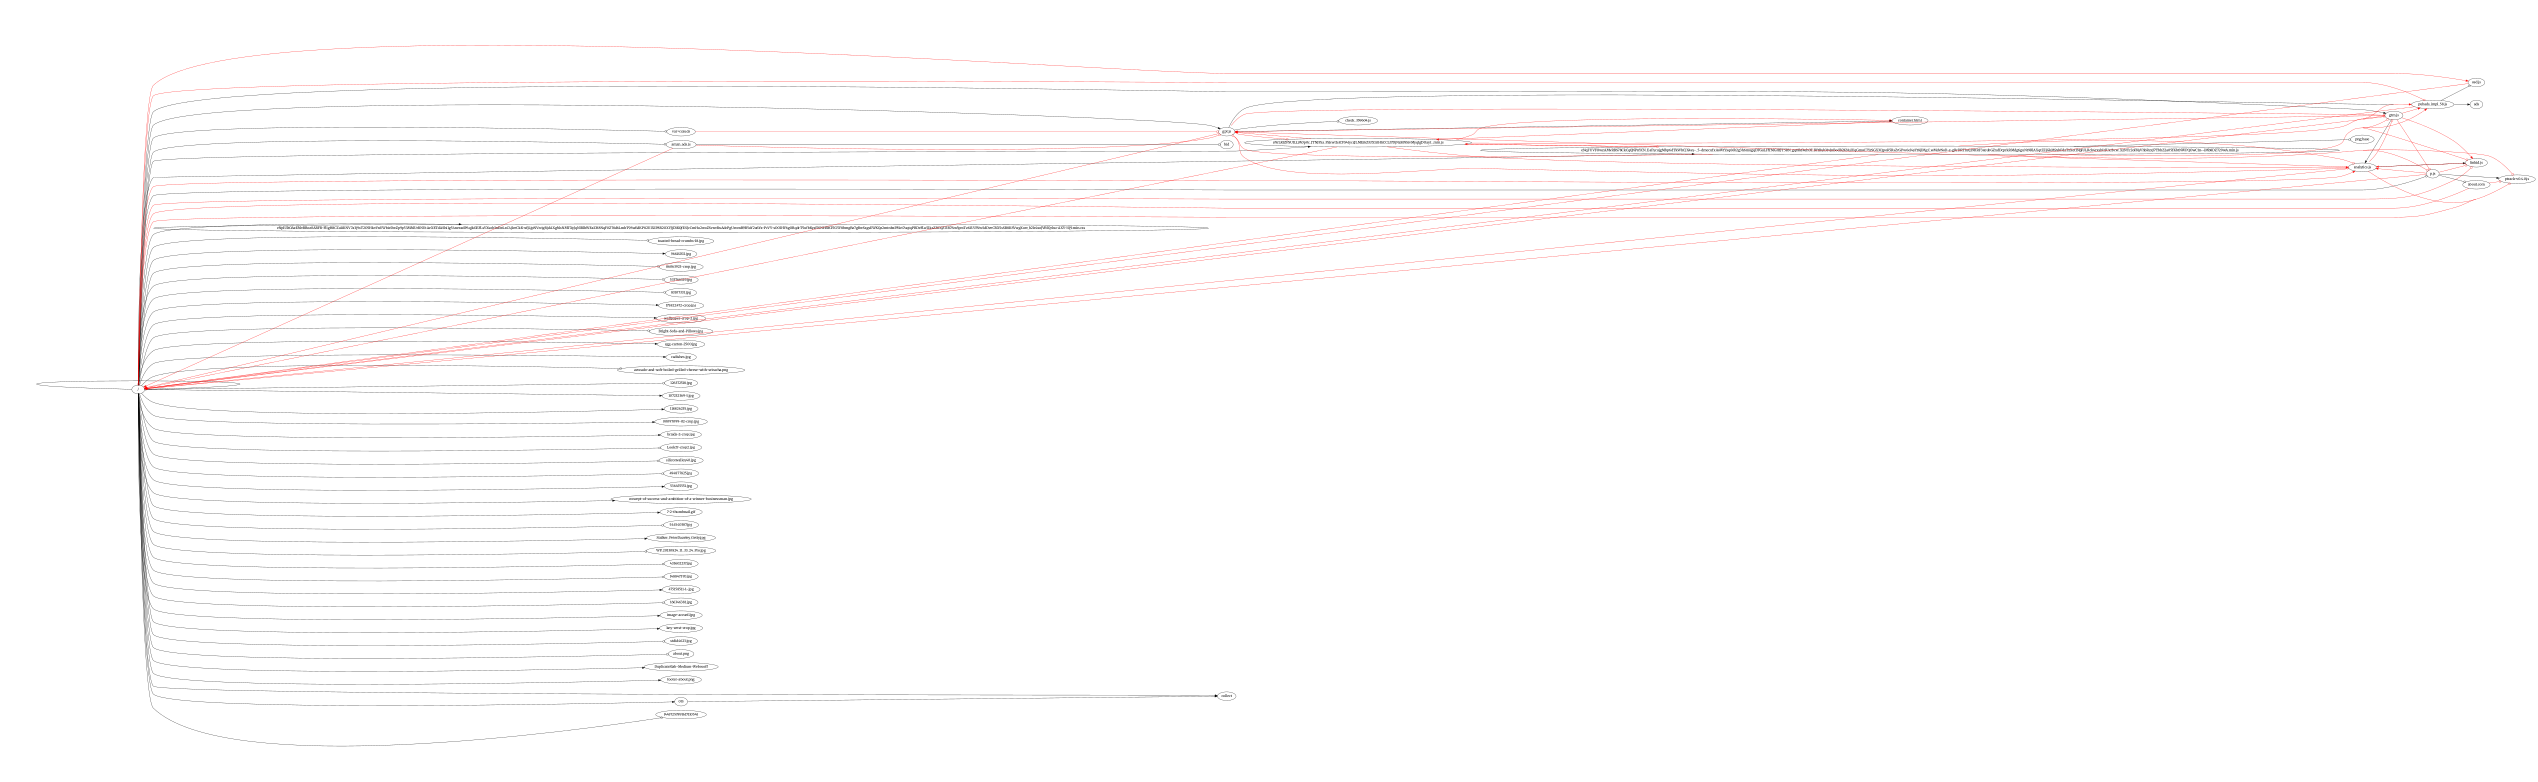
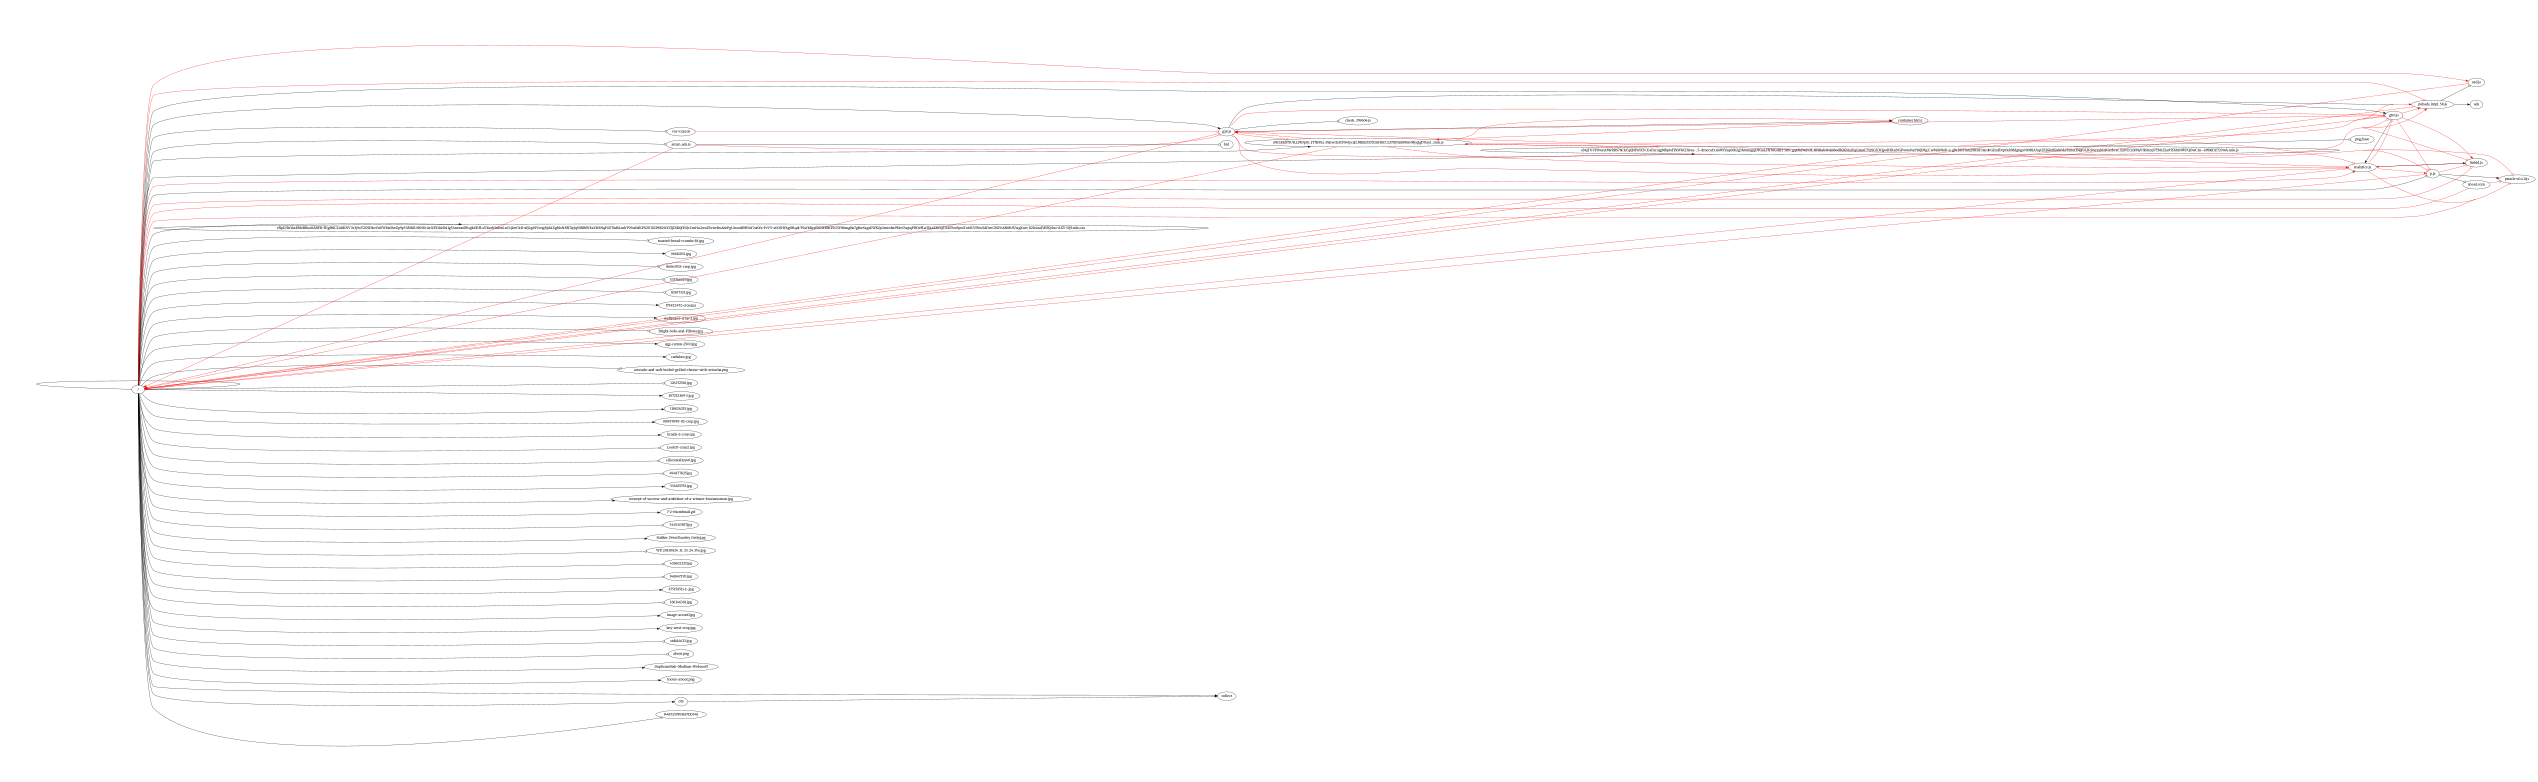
edge "p.js" -> "analytics.js": reversed
